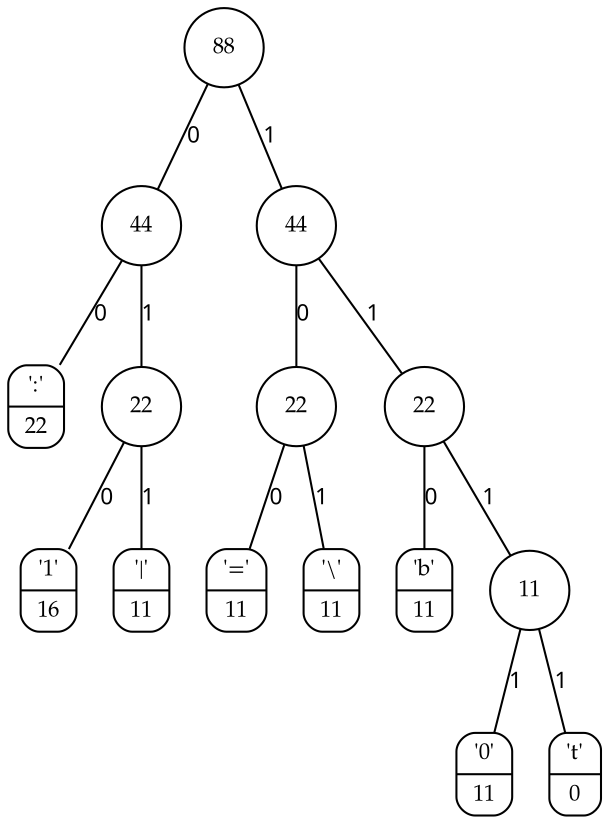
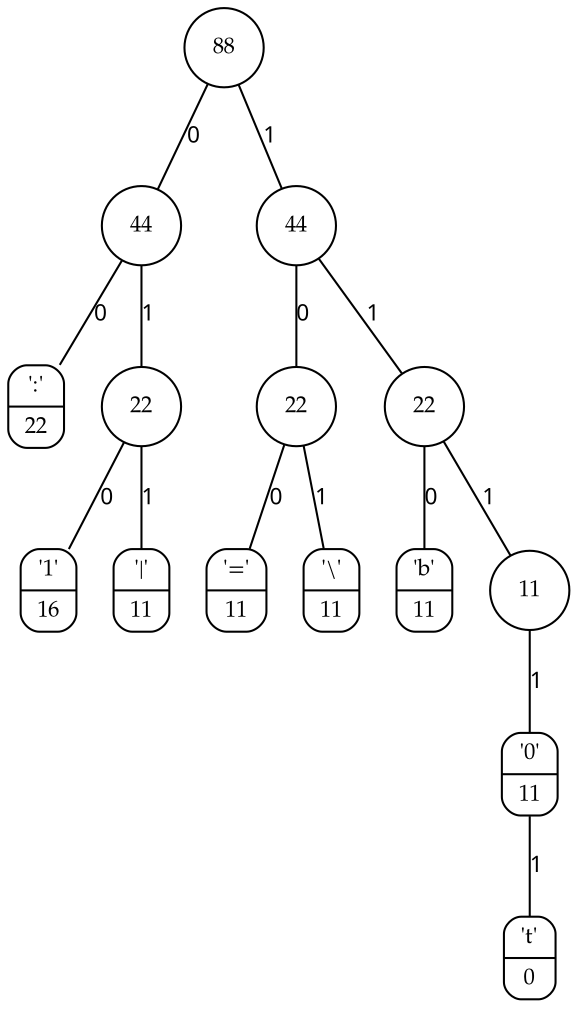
edge "11" -- "'t'": now "'0'" -- "'t'"
